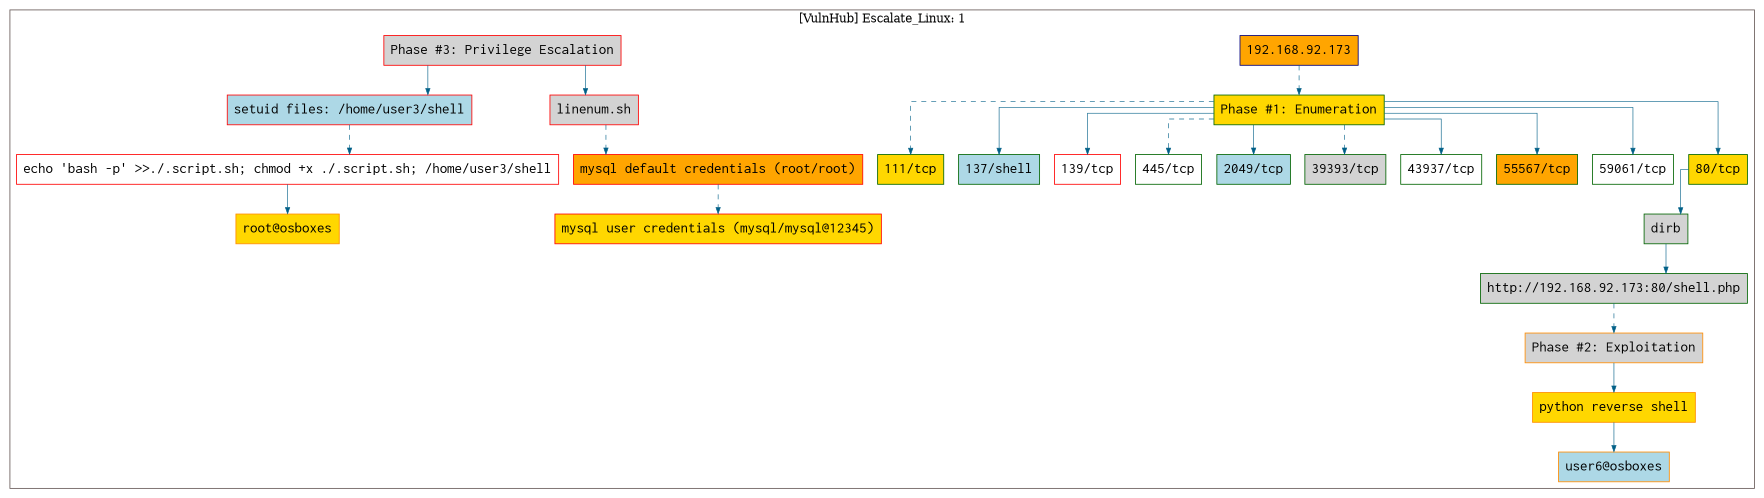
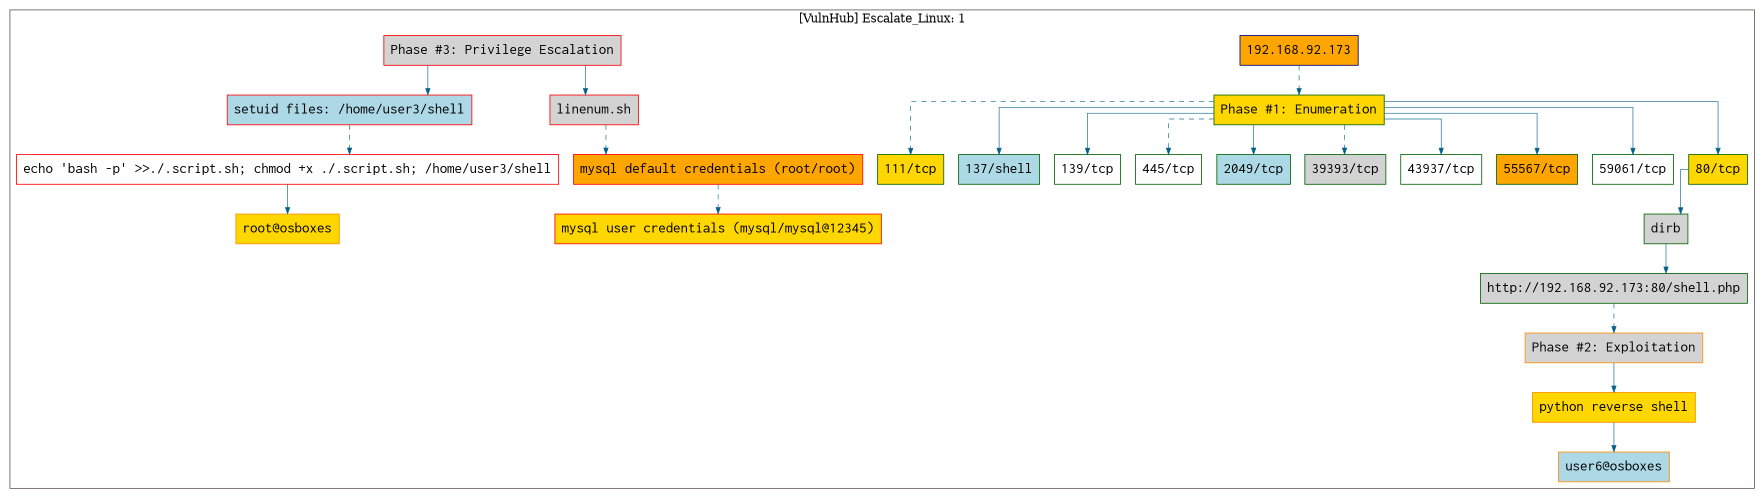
node "139/tcp": color red -> darkgreen
